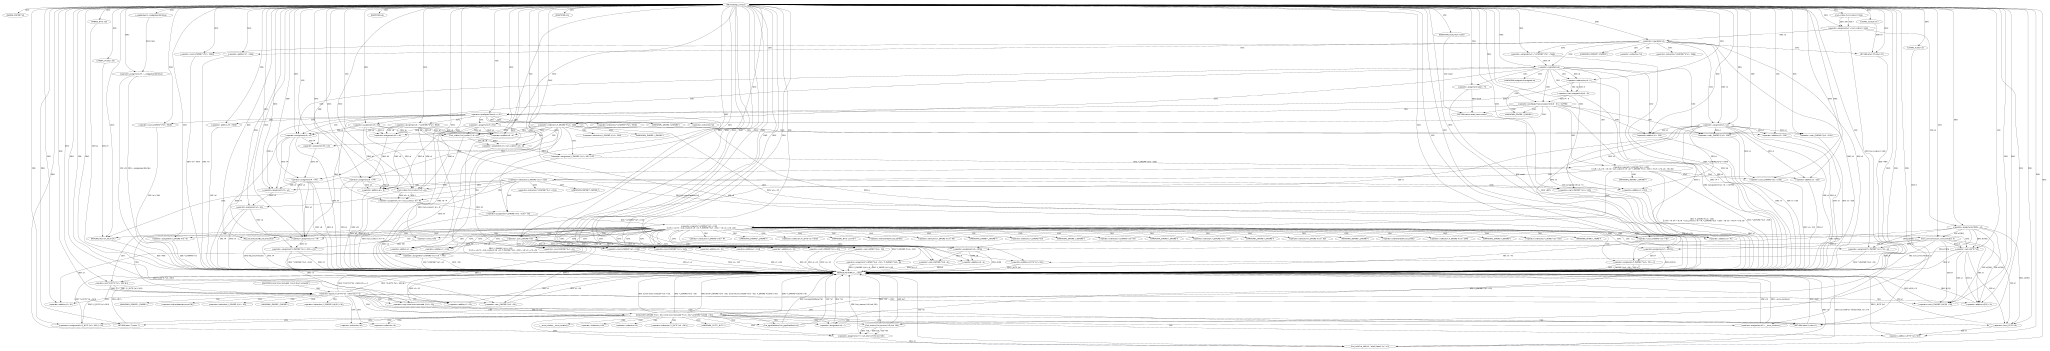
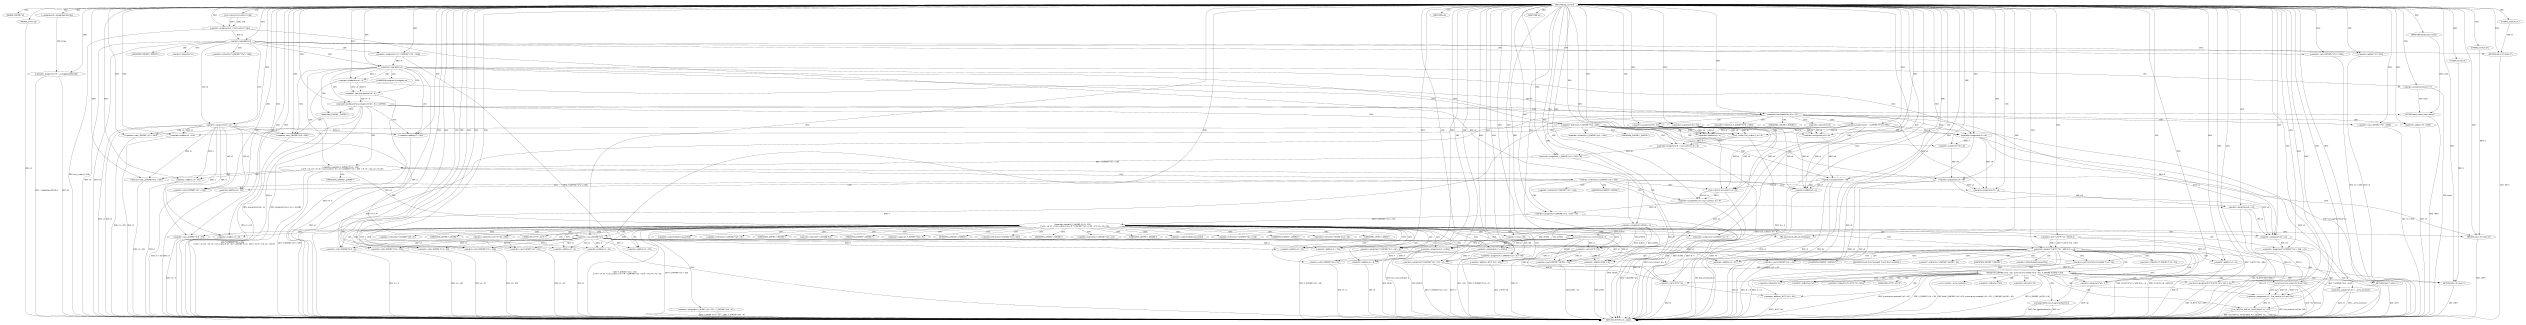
edge "(METHOD_RETURN,int __cdecl)" -> "(<operator>.and,*((_BYTE *)a1 + 583) & 2)": reversed
edge "(UNKNOWN,const struct sockaddr *,const struct sockaddr *)" -> "(<operator>.equals,(*((_BYTE *)a1 + 583) & 2) == 0)": reversed
